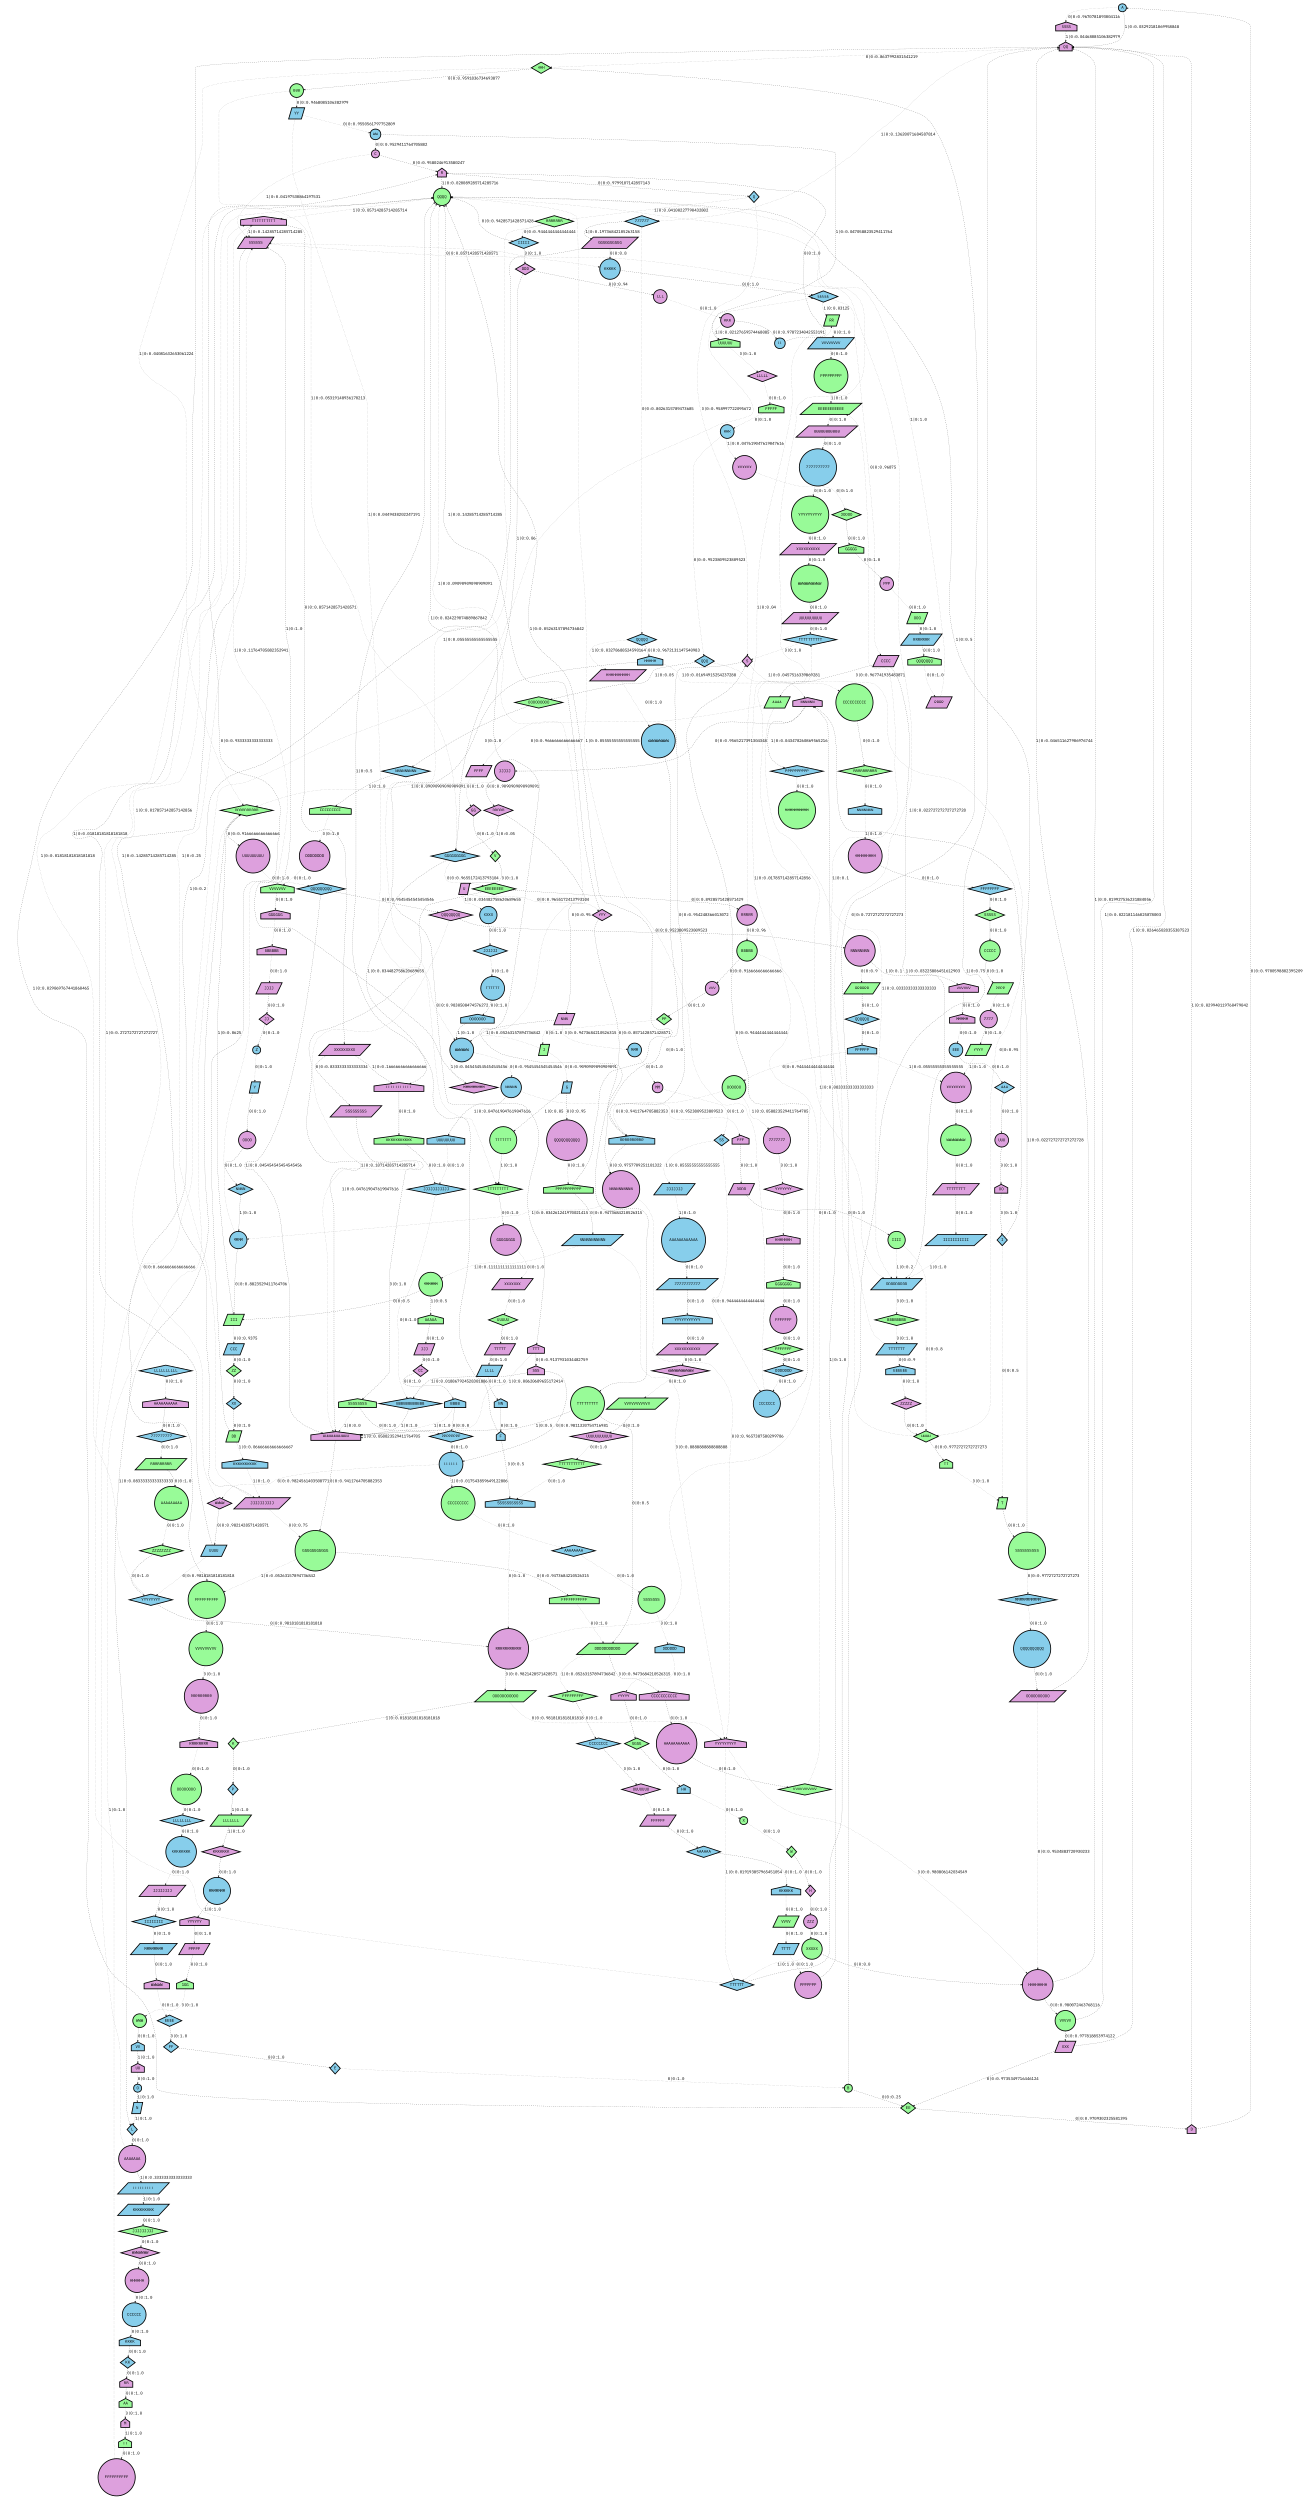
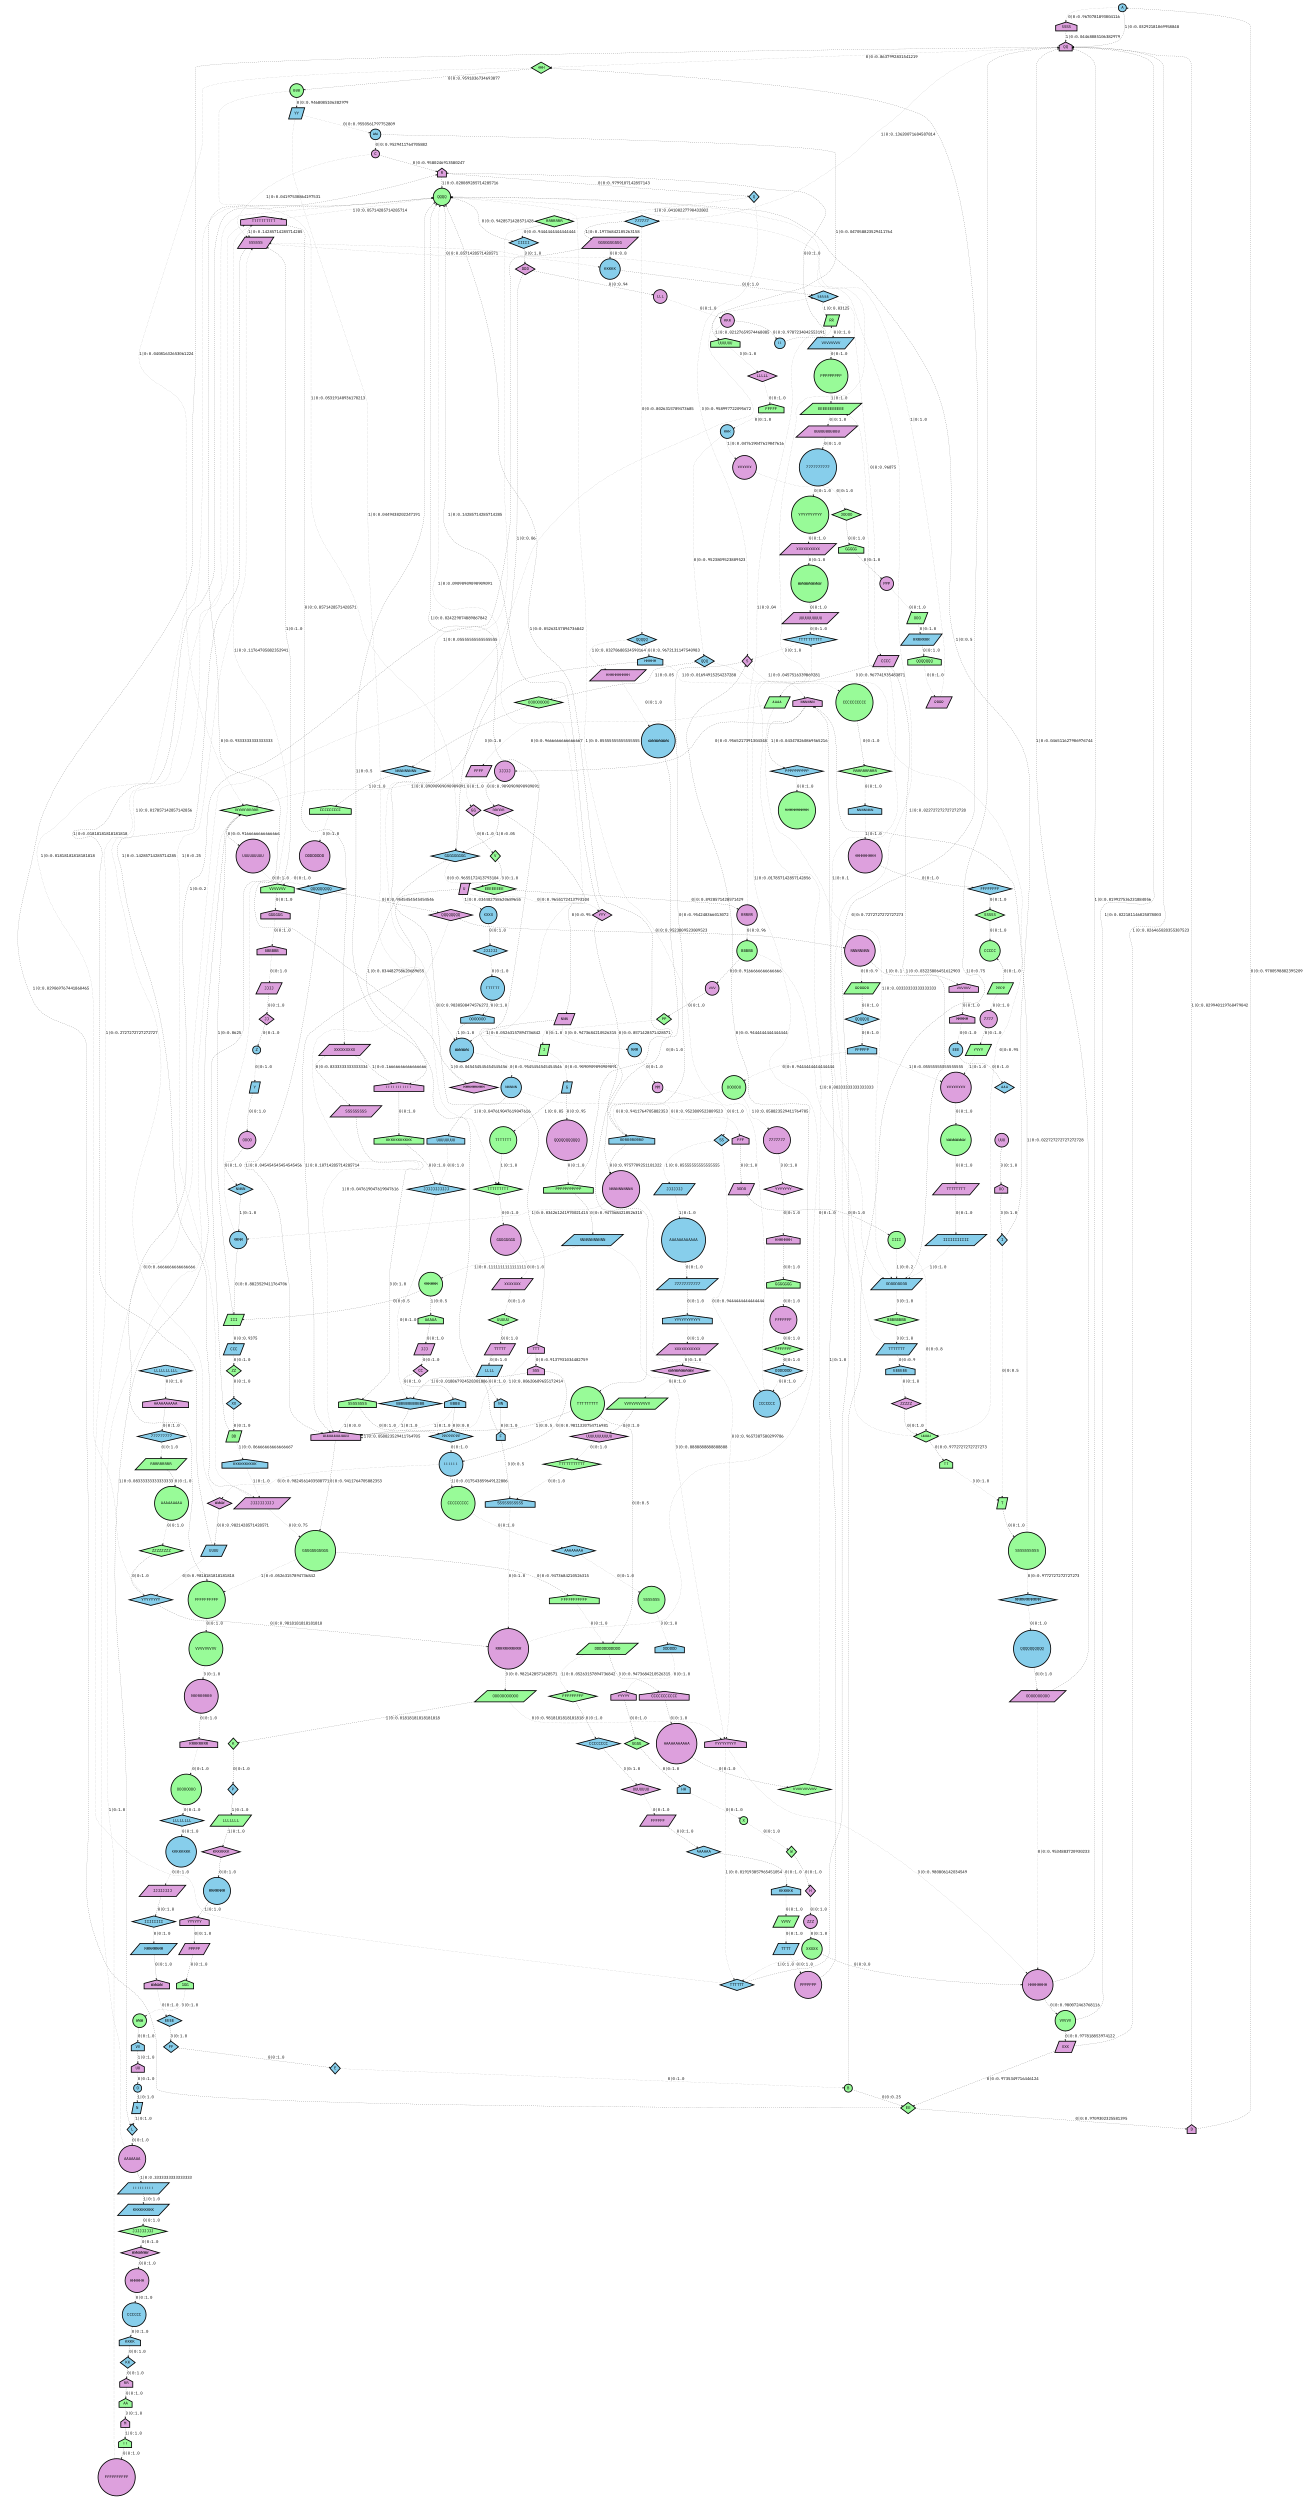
edge "CCCCC" -> "PPPP": reversed
edge "AAA" -> "UUU": removed, label "0|0:1.0"
edge "EEEEEEEE" -> "HHHHHHHHHHH": now "U" -> "HHHHHHHHHHH"
